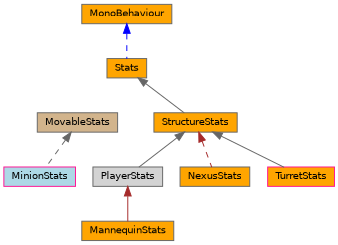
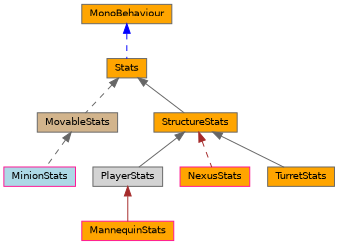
edge "MovableStats" -> "Stats": added
node "NexusStats": color gray40 -> deeppink
node "TurretStats": color deeppink -> gray40
node "MannequinStats": color gray40 -> deeppink
